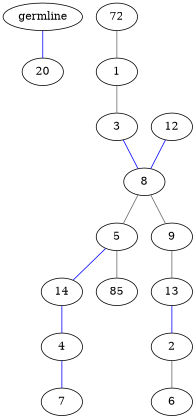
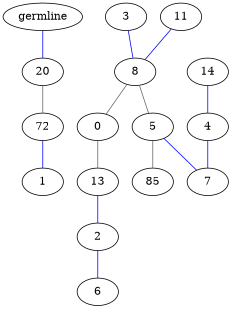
edge "72" -- "1": color gray40 -> blue
edge "20" -- "72": added
edge "1" -- "3": removed
node "12": label "12" -> "11"
node "9": label "9" -> "0"
edge "5" -- "14": now "5" -- "7"
edge "2" -- "6": color gray40 -> blue
